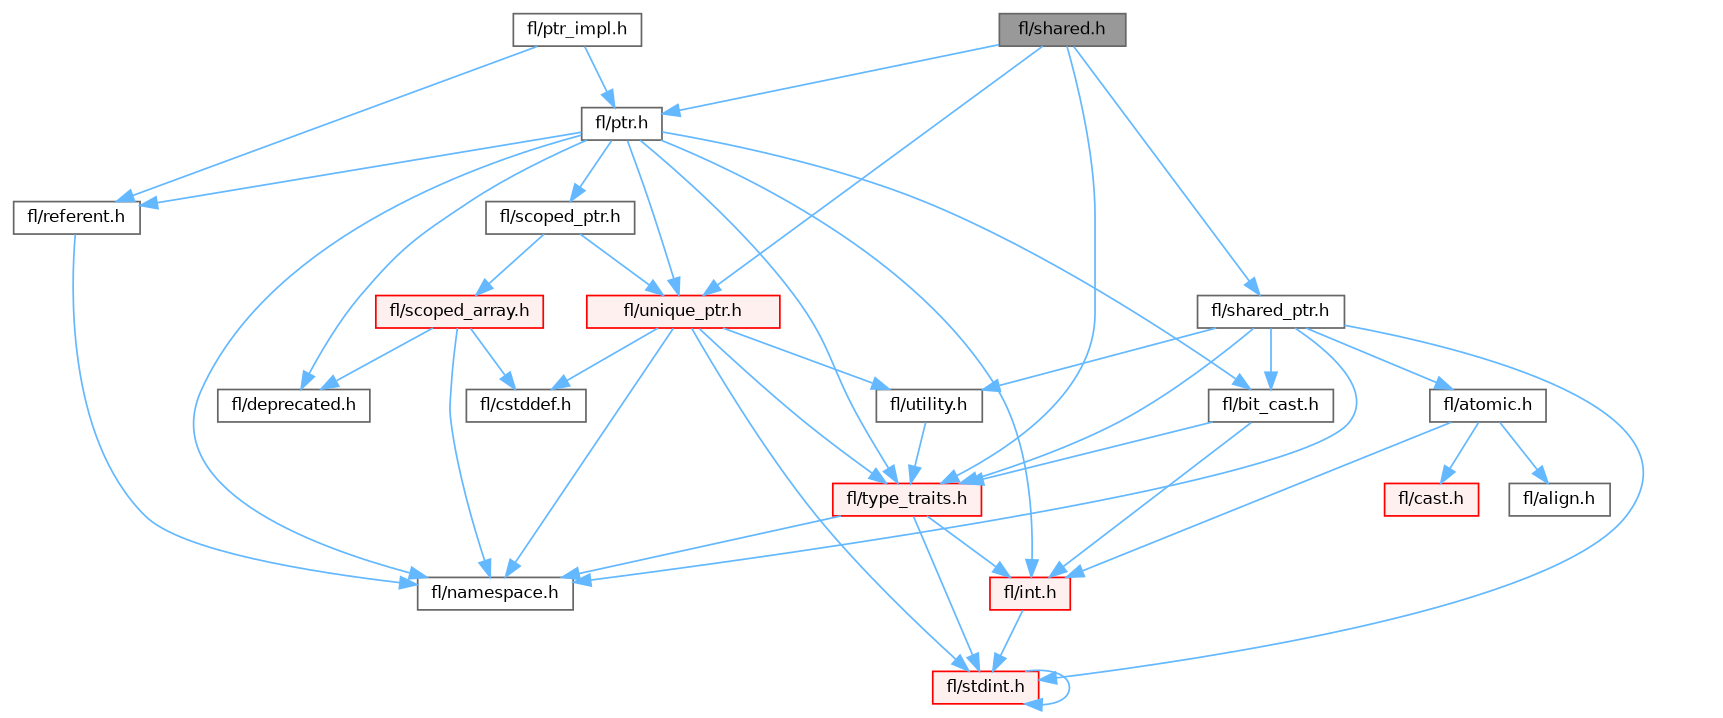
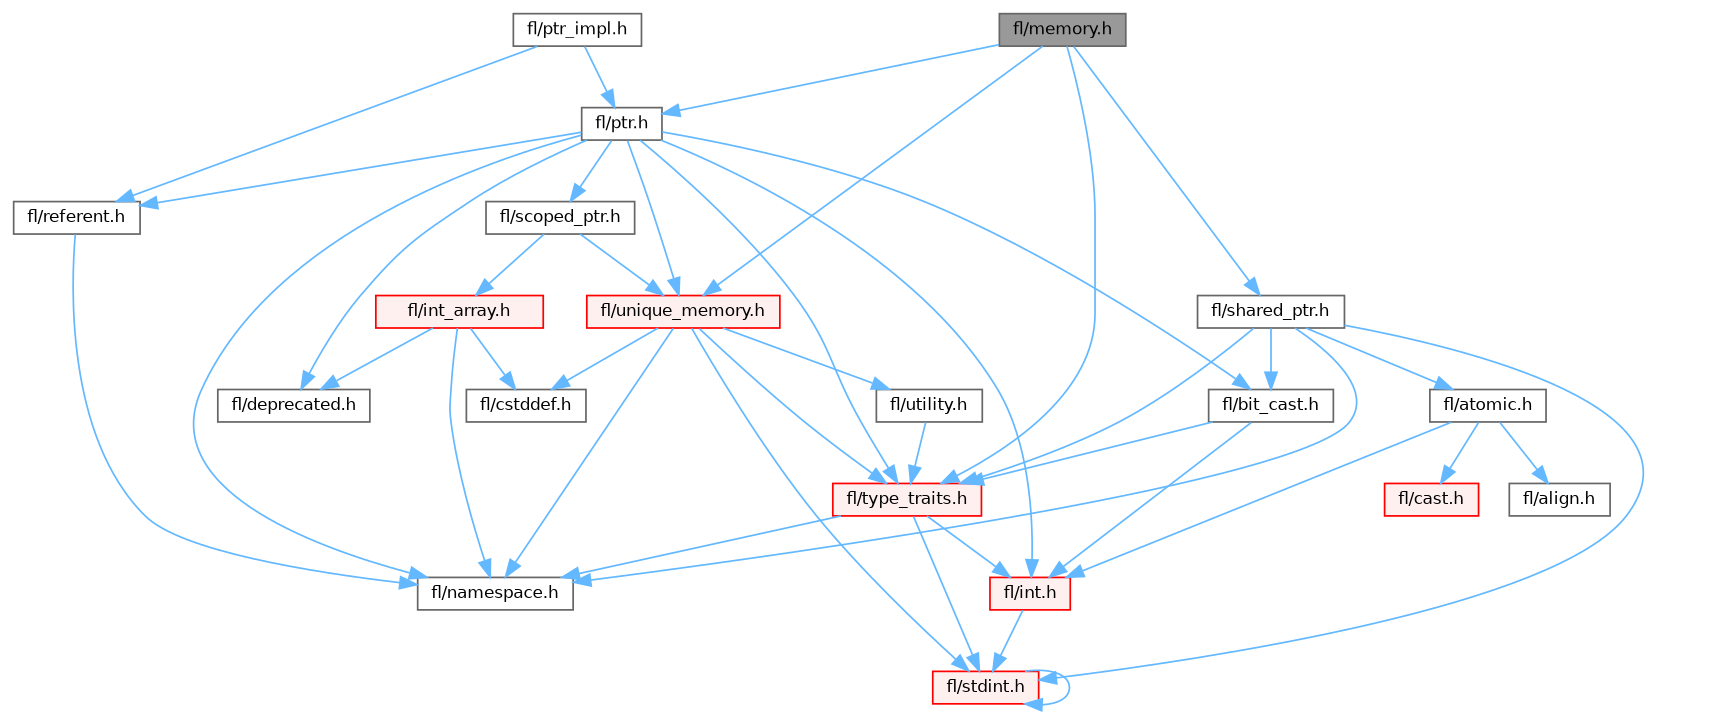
node "fl/shared.h": label "fl/shared.h" -> "fl/memory.h"
node "fl/scoped_array.h": label "fl/scoped_array.h" -> "fl/int_array.h"
node "fl/unique_ptr.h": label "fl/unique_ptr.h" -> "fl/unique_memory.h"
edge "fl/shared_ptr.h" -> "fl/utility.h": removed
